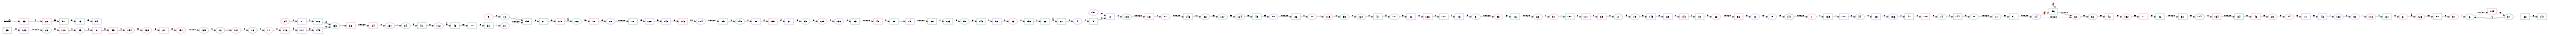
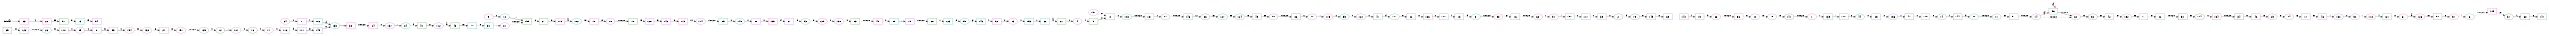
edge "69" -> "140": removed, label "t"
edge "37" -> "6": now "37" -> "68"
